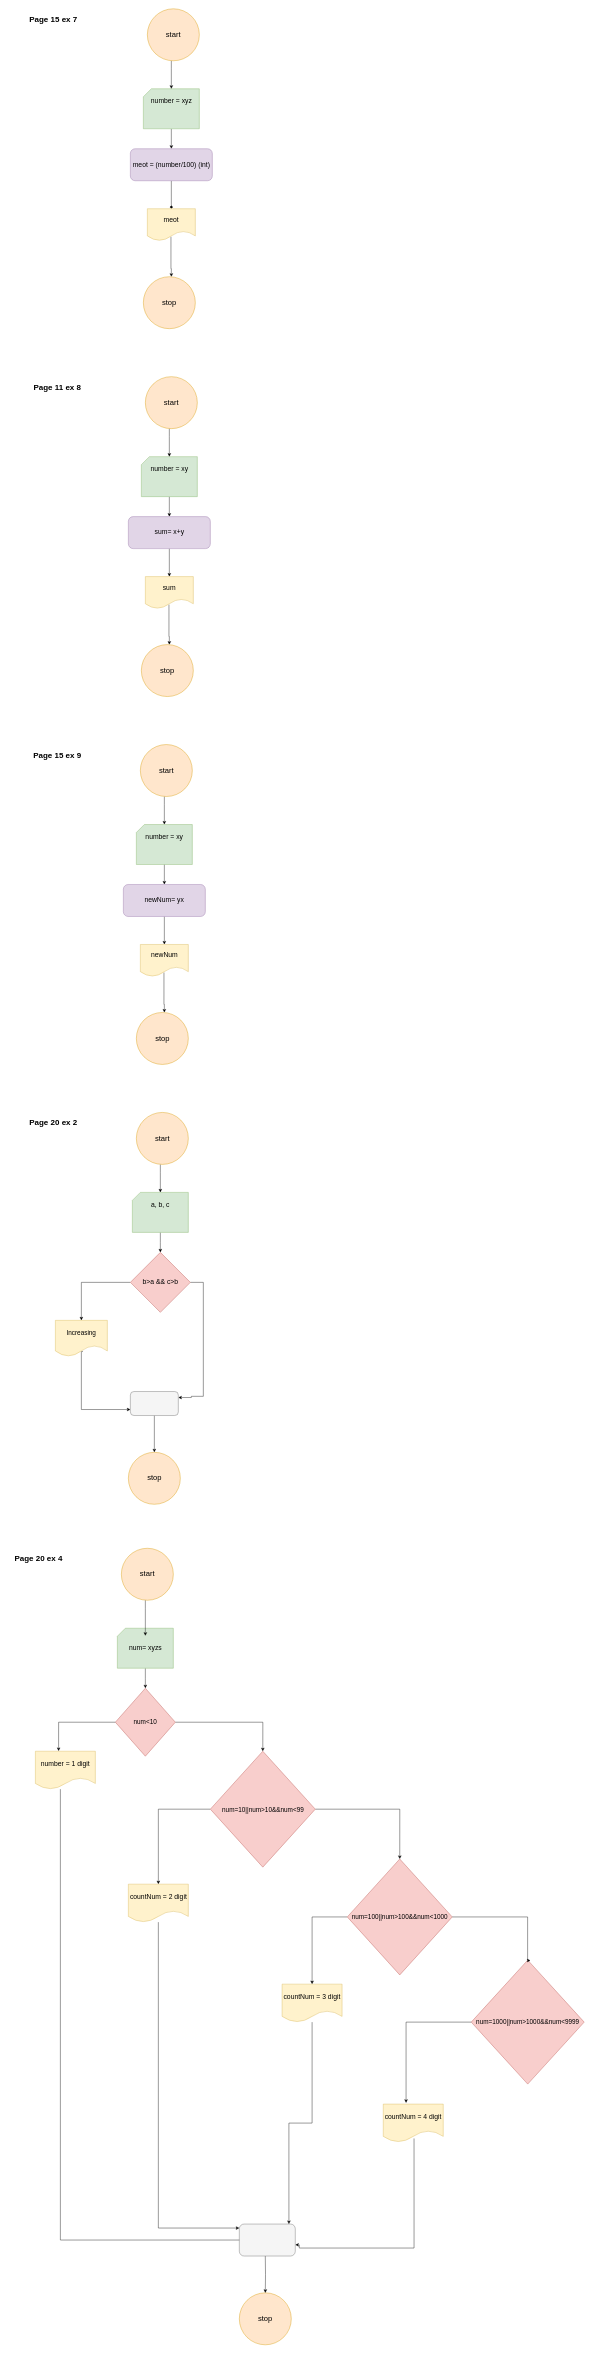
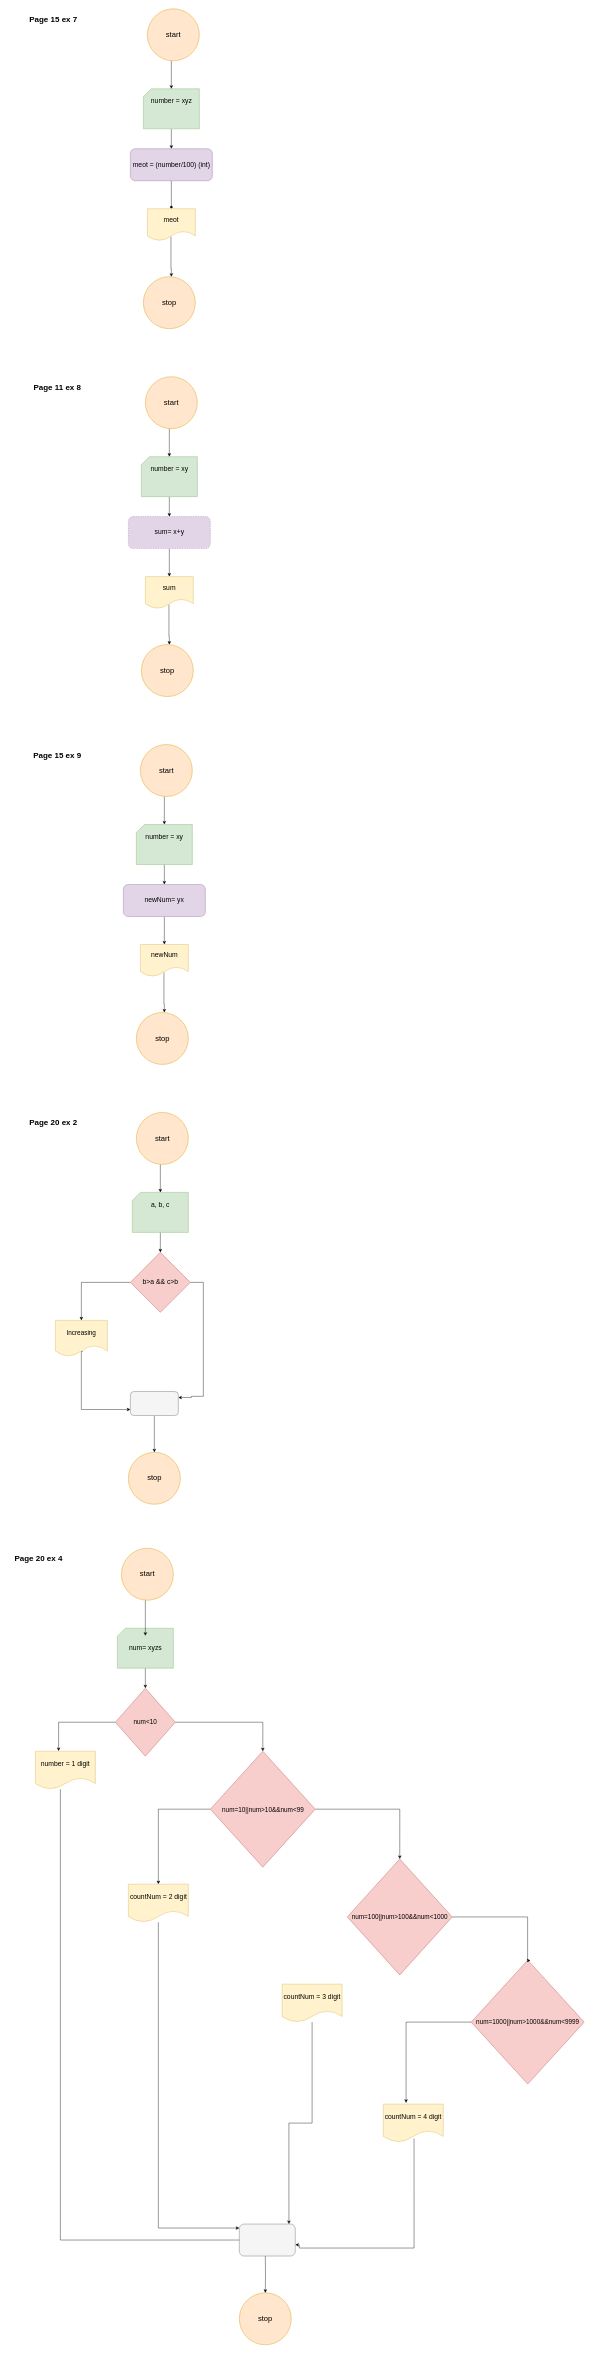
node "sum= x+y": style solid -> dashed
edge "num=100||num>100&&num<1000" -> "countNum = 3 digit": removed
